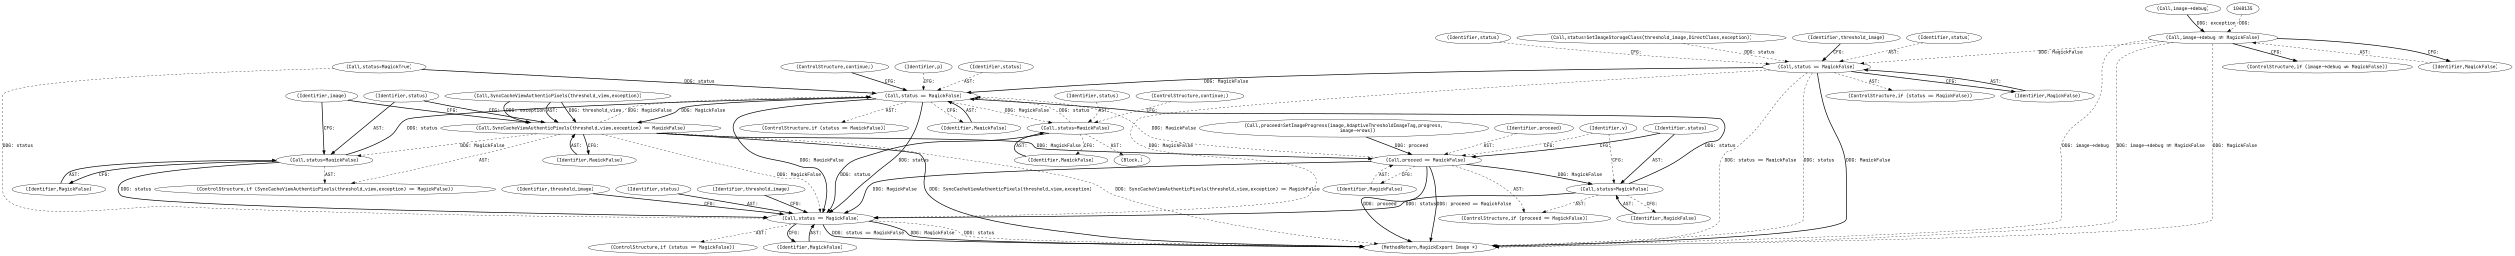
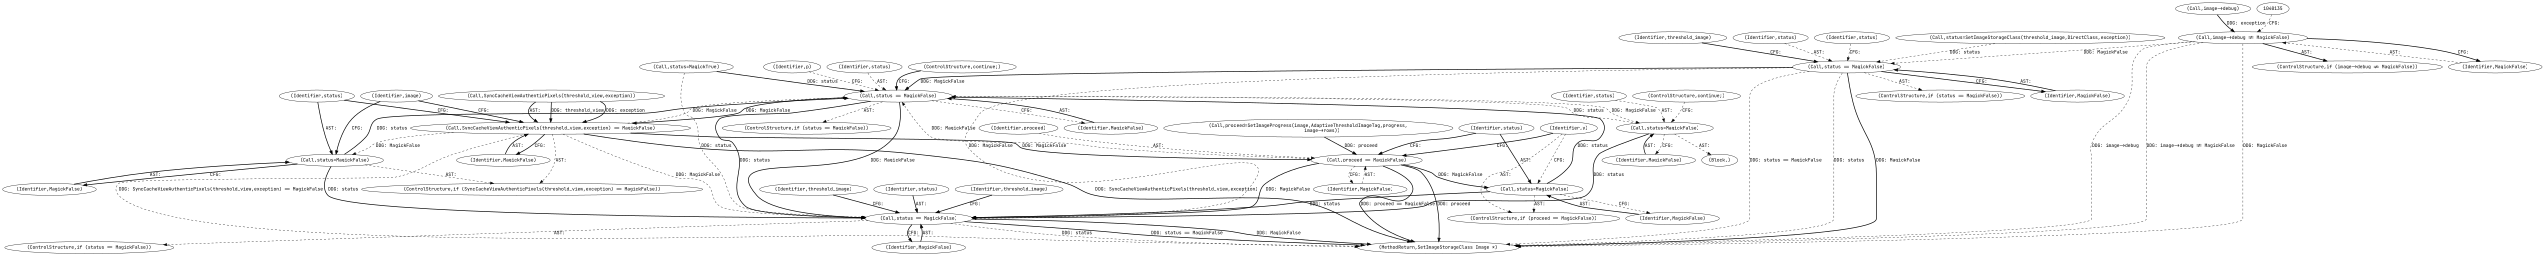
edge "1040135" -> "(Call,image->debug != MagickFalse)": label "DDG: " -> "CFG: "
edge "(Call,image->debug != MagickFalse)" -> "(ControlStructure,if (image->debug != MagickFalse))": label "CFG: " -> "AST: "
edge "(Identifier,y)" -> "(Call,proceed == MagickFalse)": style dashed -> bold
edge "(Call,proceed == MagickFalse)" -> "(ControlStructure,if (proceed == MagickFalse))": now "(Identifier,y)" -> "(ControlStructure,if (proceed == MagickFalse))"
node "(MethodReturn,MagickExport Image *)": label "(MethodReturn,MagickExport Image *)" -> "(MethodReturn,SetImageStorageClass Image *)"
